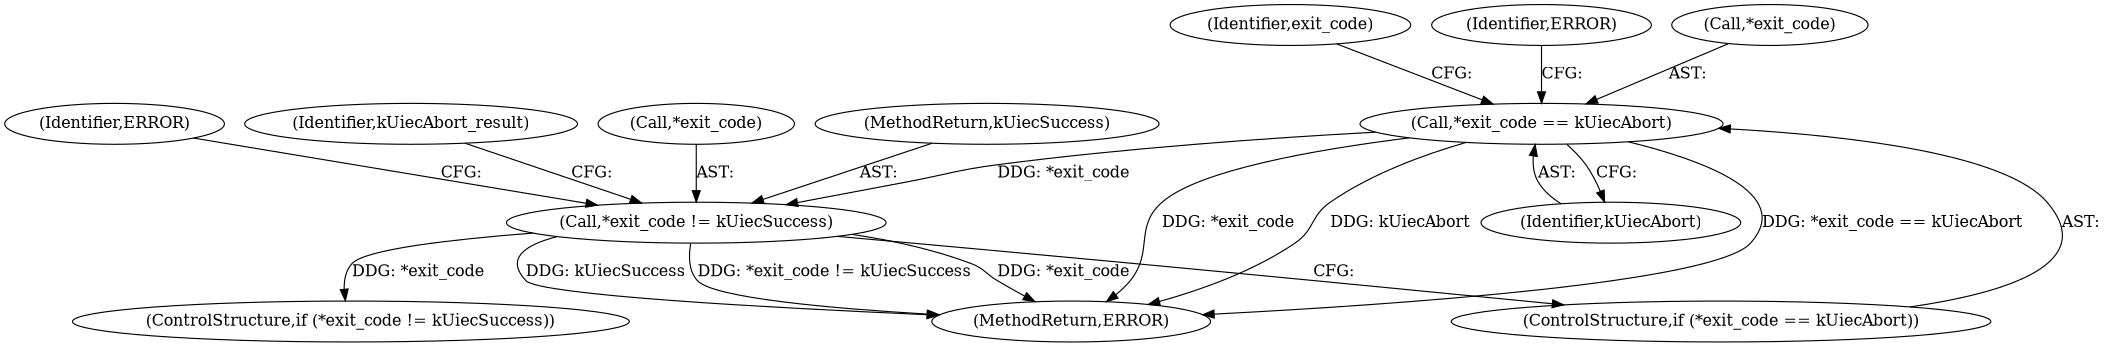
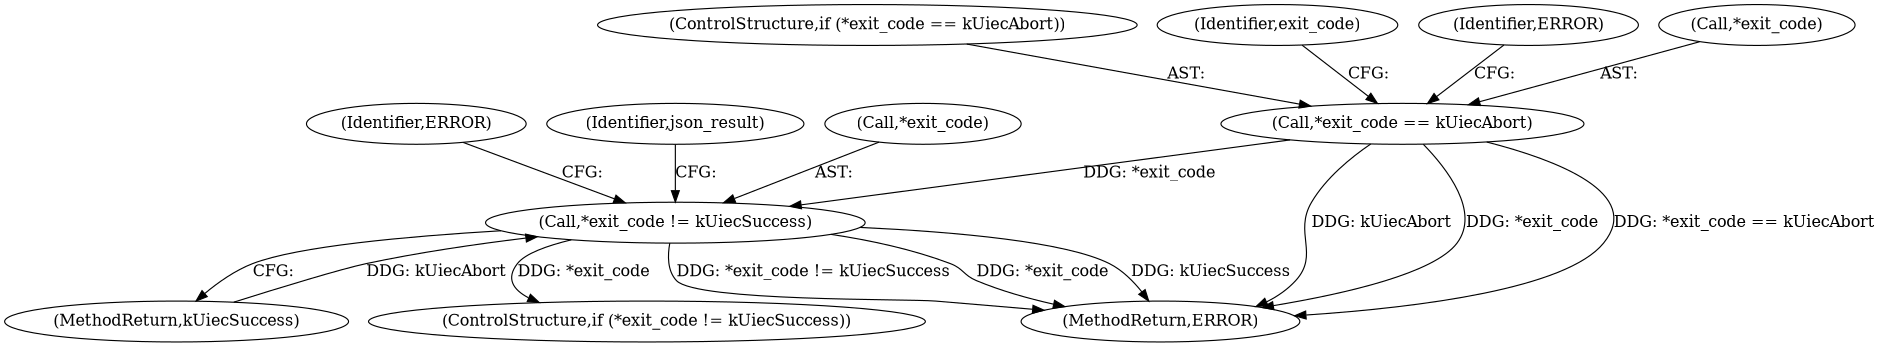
node "(Identifier,kUiecAbort_result)": label "(Identifier,kUiecAbort_result)" -> "(Identifier,json_result)"
edge "(MethodReturn,kUiecSuccess)" -> "(Call,*exit_code != kUiecSuccess)": label "AST: " -> "DDG: kUiecAbort"
node "(Identifier,kUiecAbort)": removed
edge "(Call,*exit_code != kUiecSuccess)" -> "(ControlStructure,if (*exit_code == kUiecAbort))": now "(Call,*exit_code != kUiecSuccess)" -> "(MethodReturn,kUiecSuccess)"
